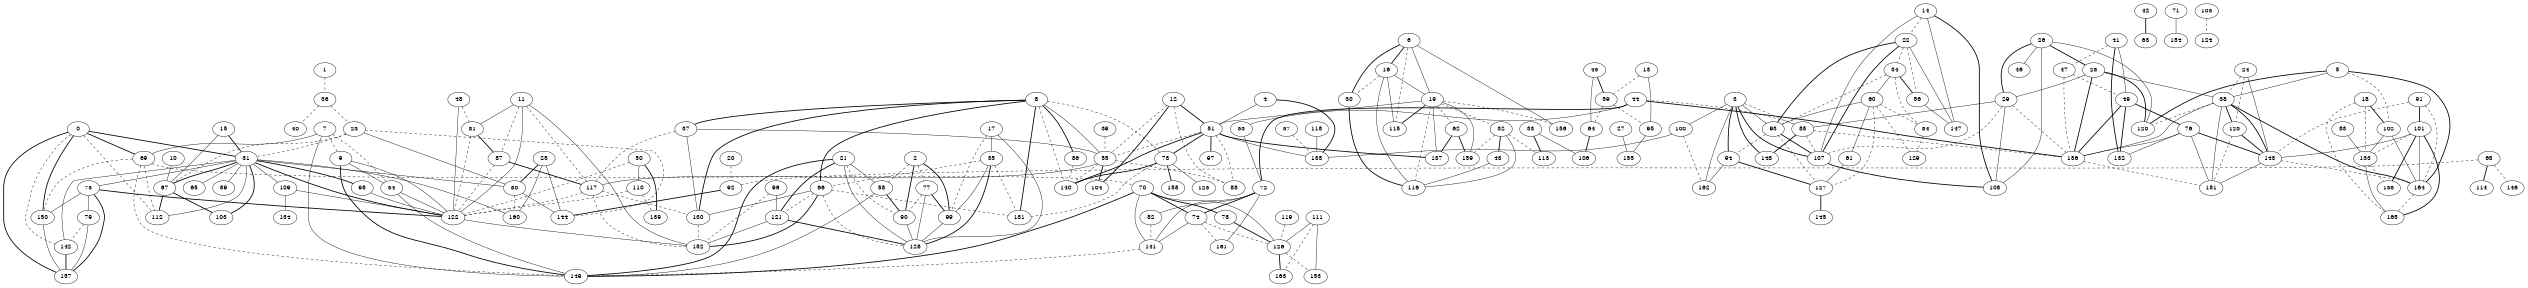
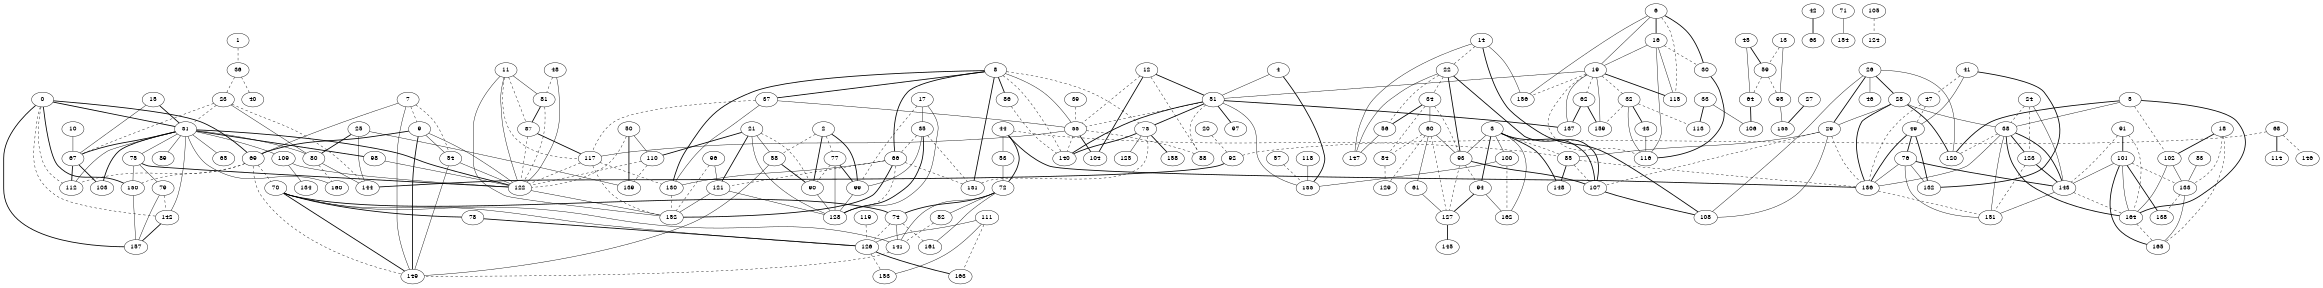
edge "14" -- "107": now "14" -- "156"
edge "9" -- "69": added
edge "27" -- "155": style solid -> bold
edge "25" -- "160": now "25" -- "139"
edge "121" -- "128": style bold -> solid
edge "75" -- "157": removed
edge "21" -- "149": now "21" -- "110"
